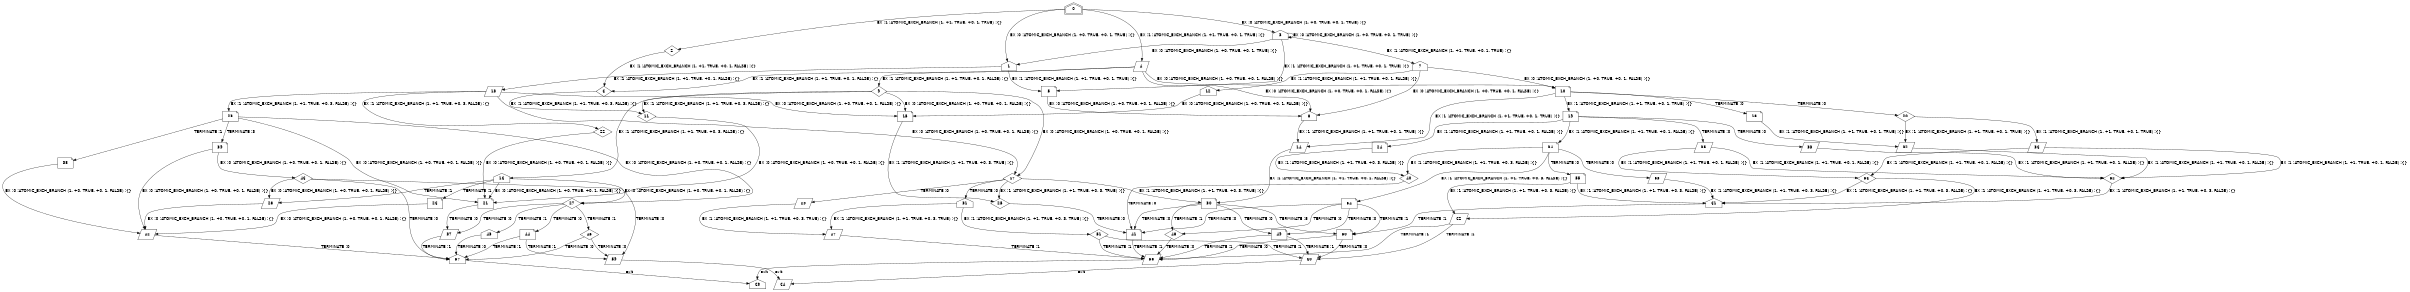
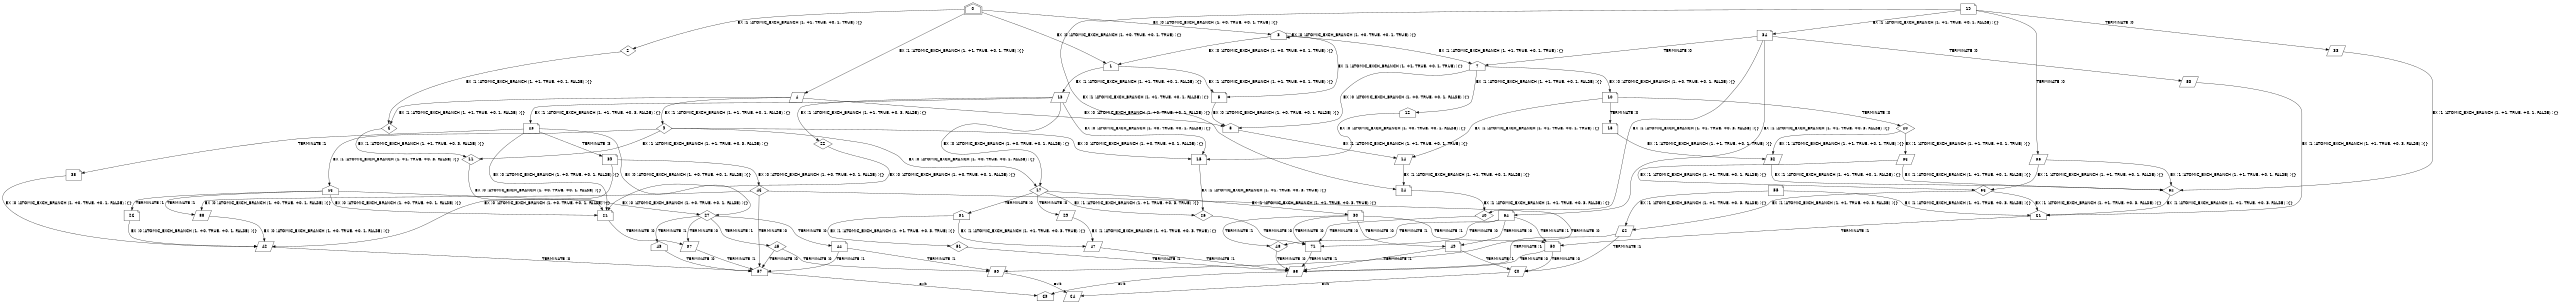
edge "4" -> "10": removed, label "EX !0 !ATOMIC_EXCH_BRANCH (1, +0, TRUE, +0, 1, FALSE) !{}"
edge "10" -> "19": removed, label "EX !1 !ATOMIC_EXCH_BRANCH (1, +1, TRUE, +0, 1, TRUE) !{}"
edge "34" -> "55": now "34" -> "7"
edge "14" -> "30": now "14" -> "24"
node "28": label "28" -> "88"
edge "30" -> "50": label "TERMINATE !5" -> "TERMINATE !1"
edge "54" -> "48": label "TERMINATE !0" -> "TERMINATE !1"
node "41": label "41" -> "71"
edge "51" -> "60": removed, label "TERMINATE !1"
